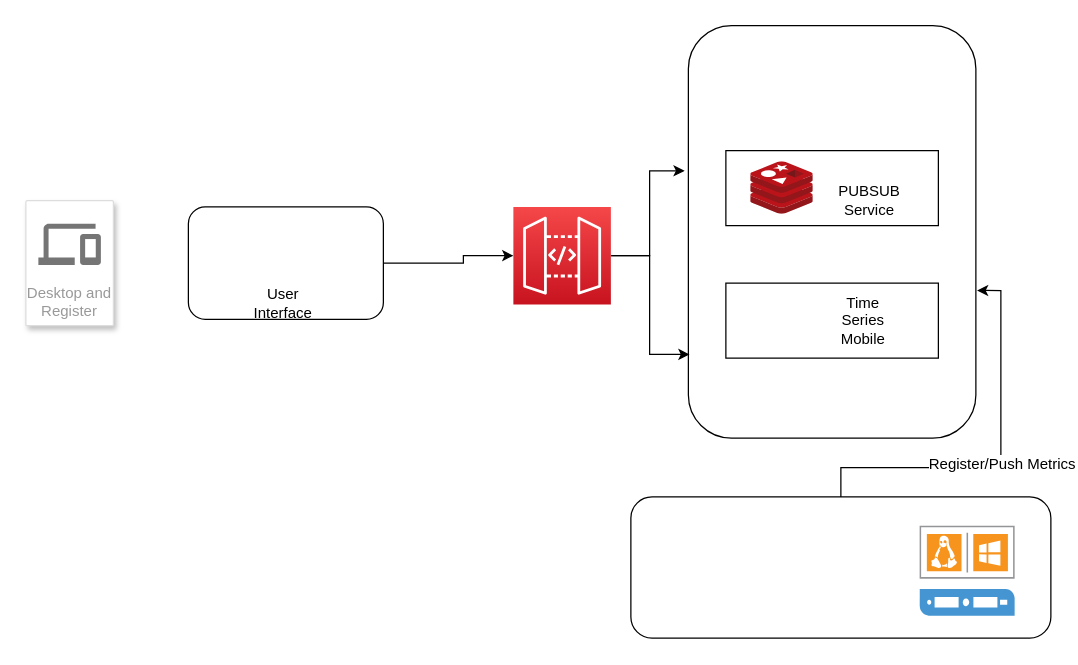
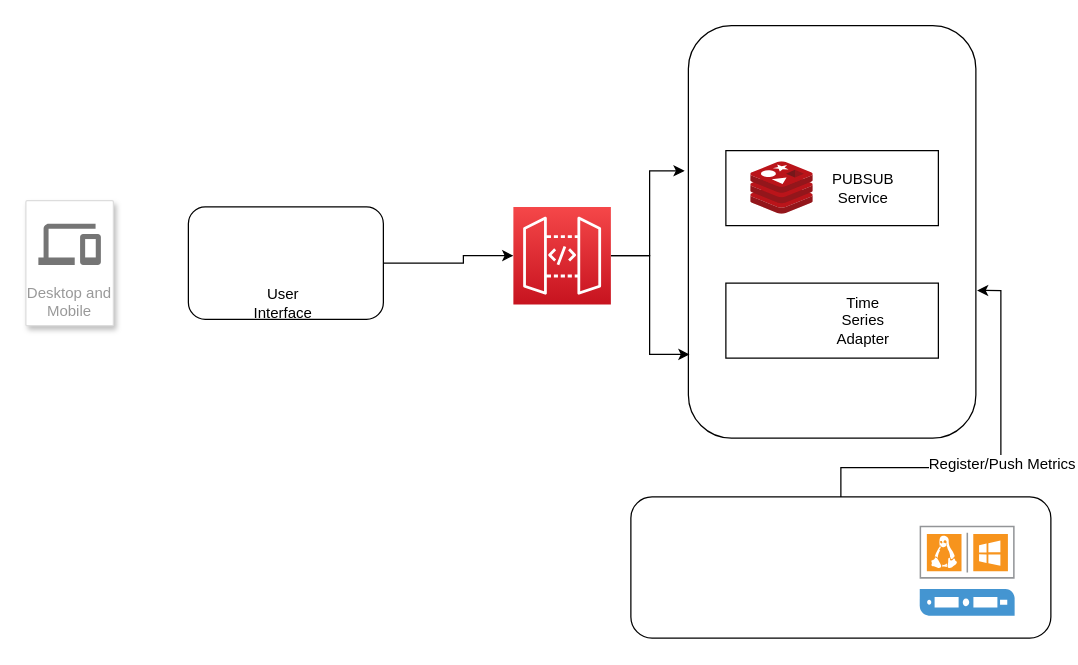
node "PUBSUB Service": moved (869, 201) -> (863, 188)
node "Desktop and Register": label "Desktop and Register" -> "Desktop and Mobile"
node "Time Series Mobile": label "Time Series Mobile" -> "Time Series Adapter"
